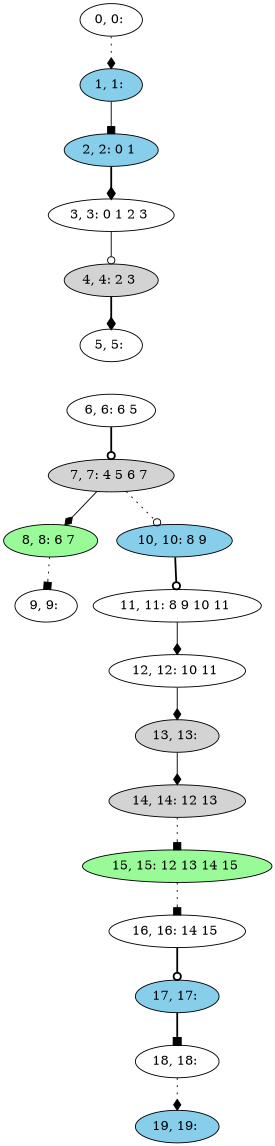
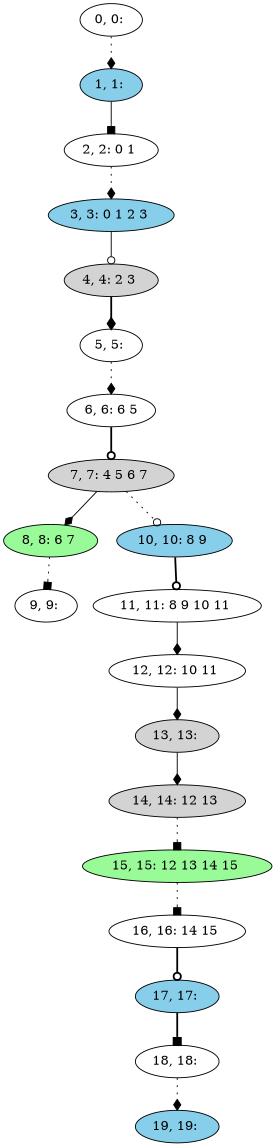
node "2, 2: 0 1": fillcolor skyblue -> white
edge "2, 2: 0 1" -> "3, 3: 0 1 2 3": style bold -> dotted
node "3, 3: 0 1 2 3": fillcolor white -> skyblue
edge "5, 5:" -> "6, 6: 6 5": added
